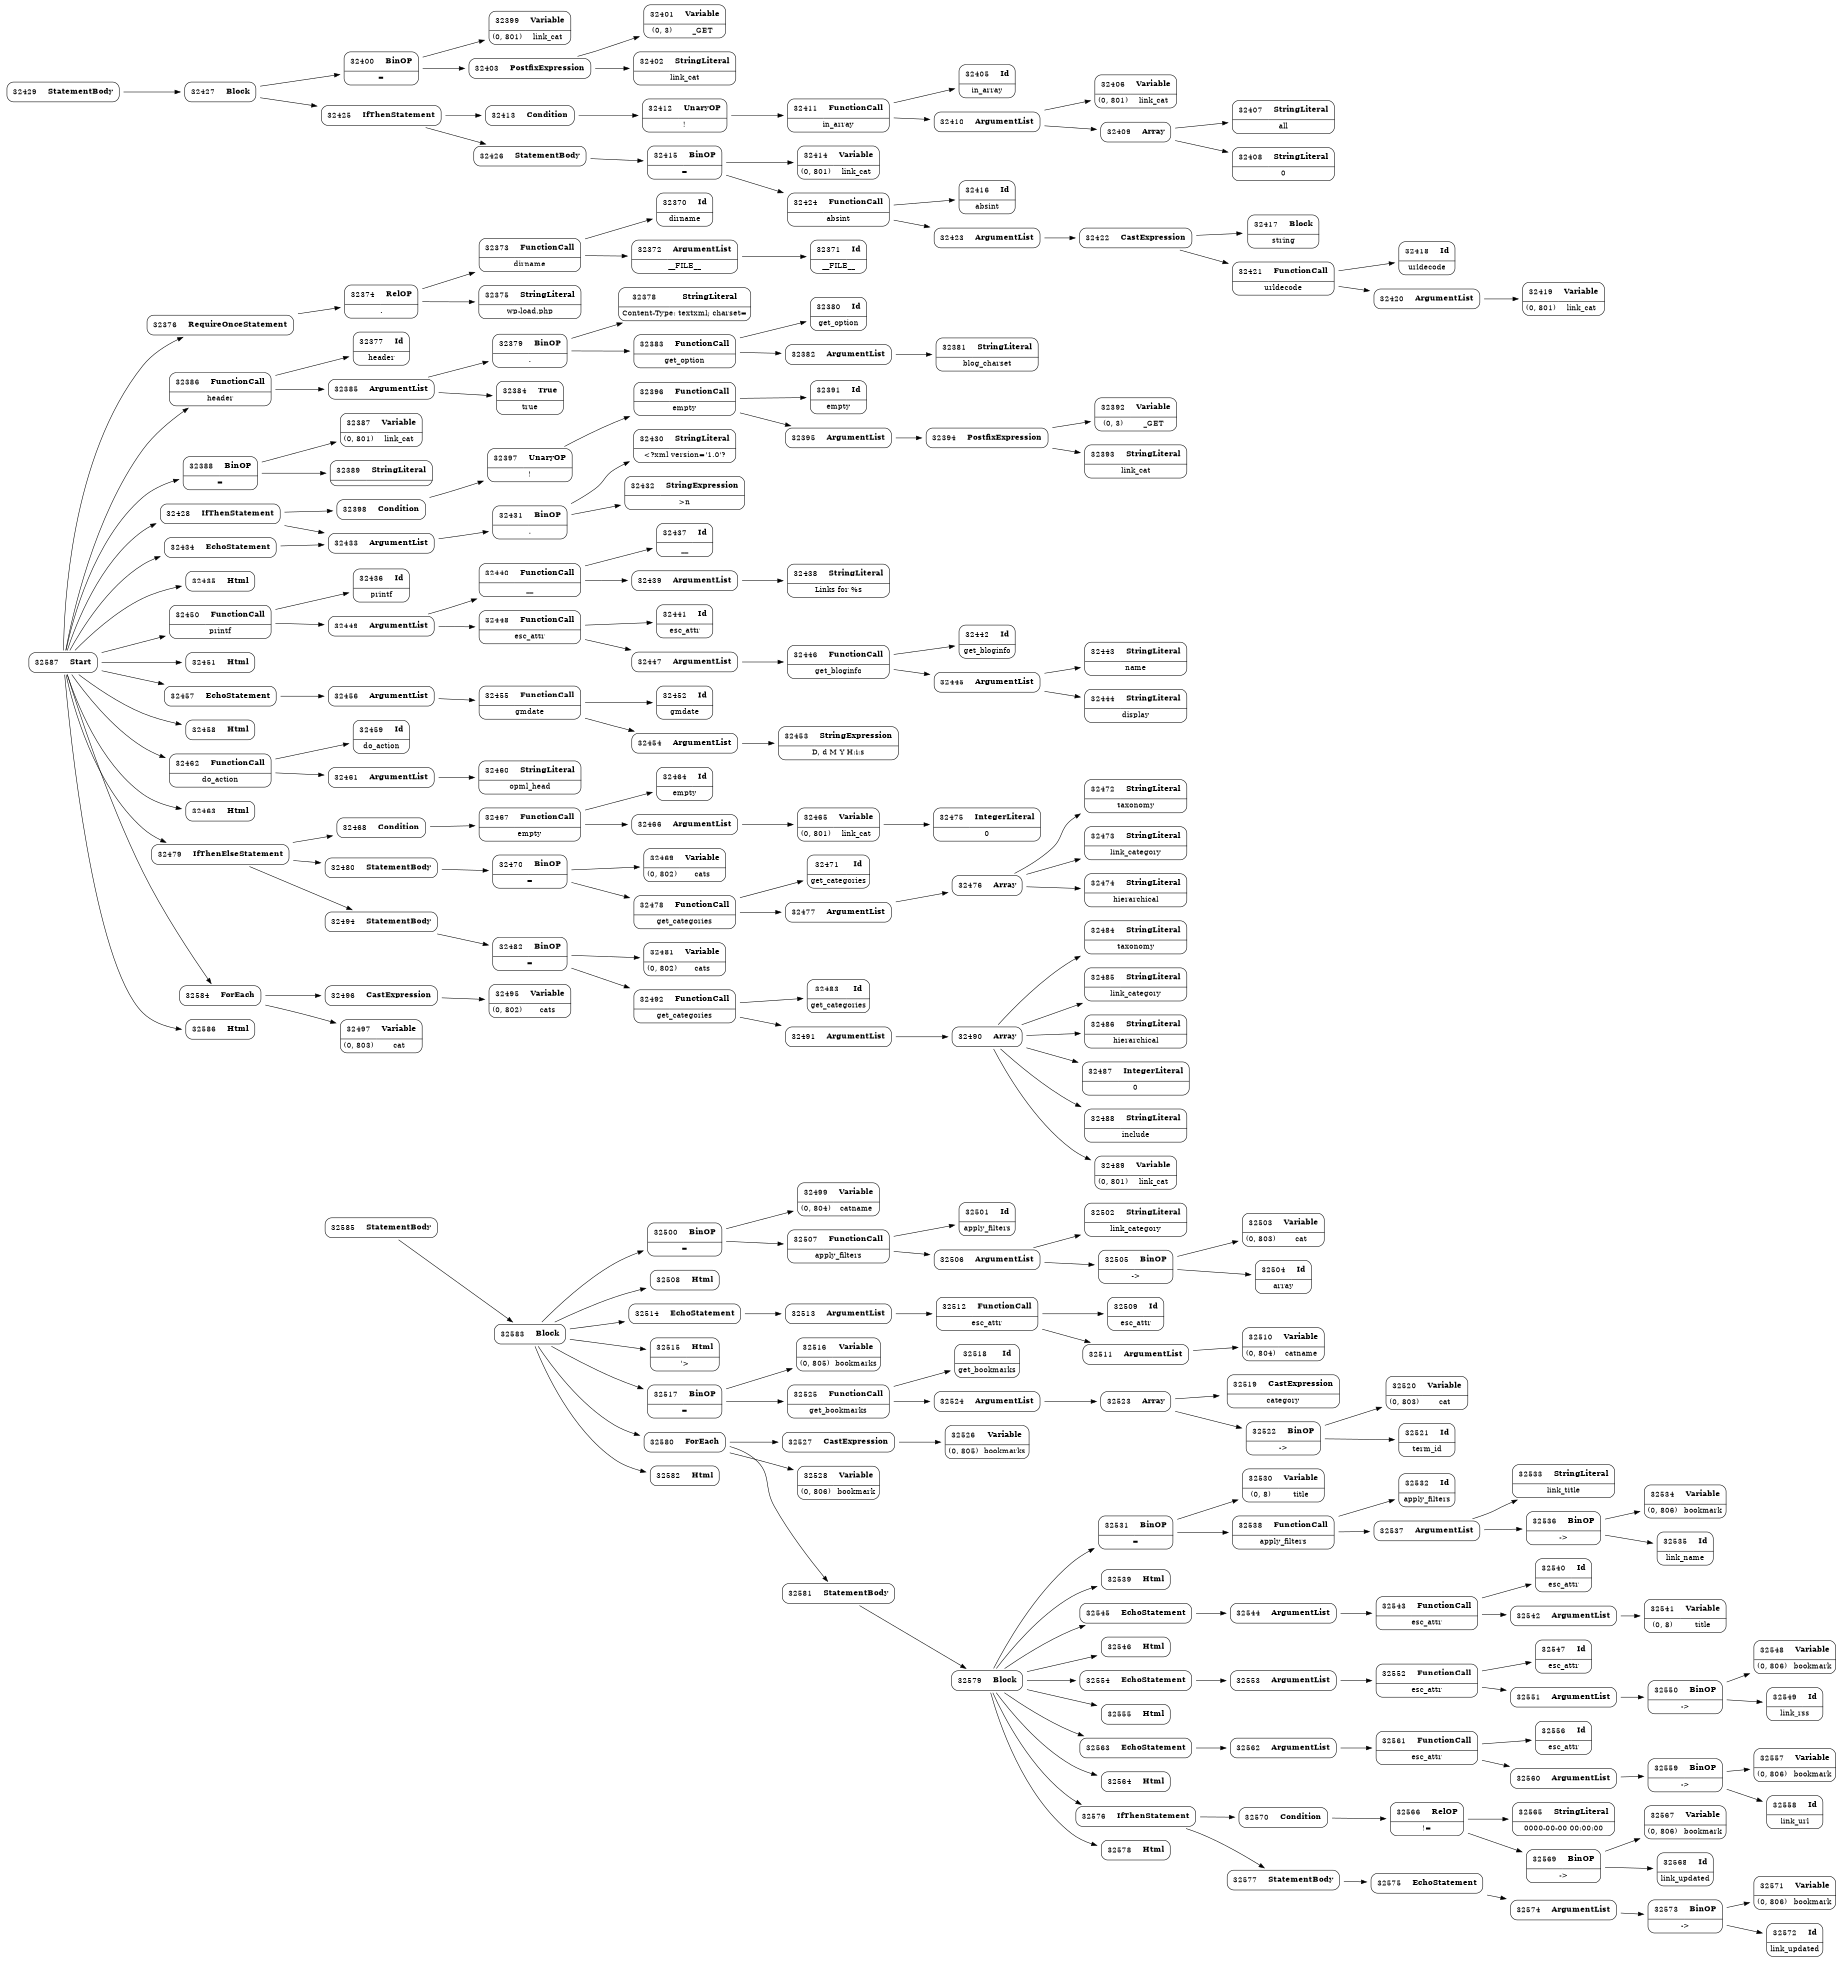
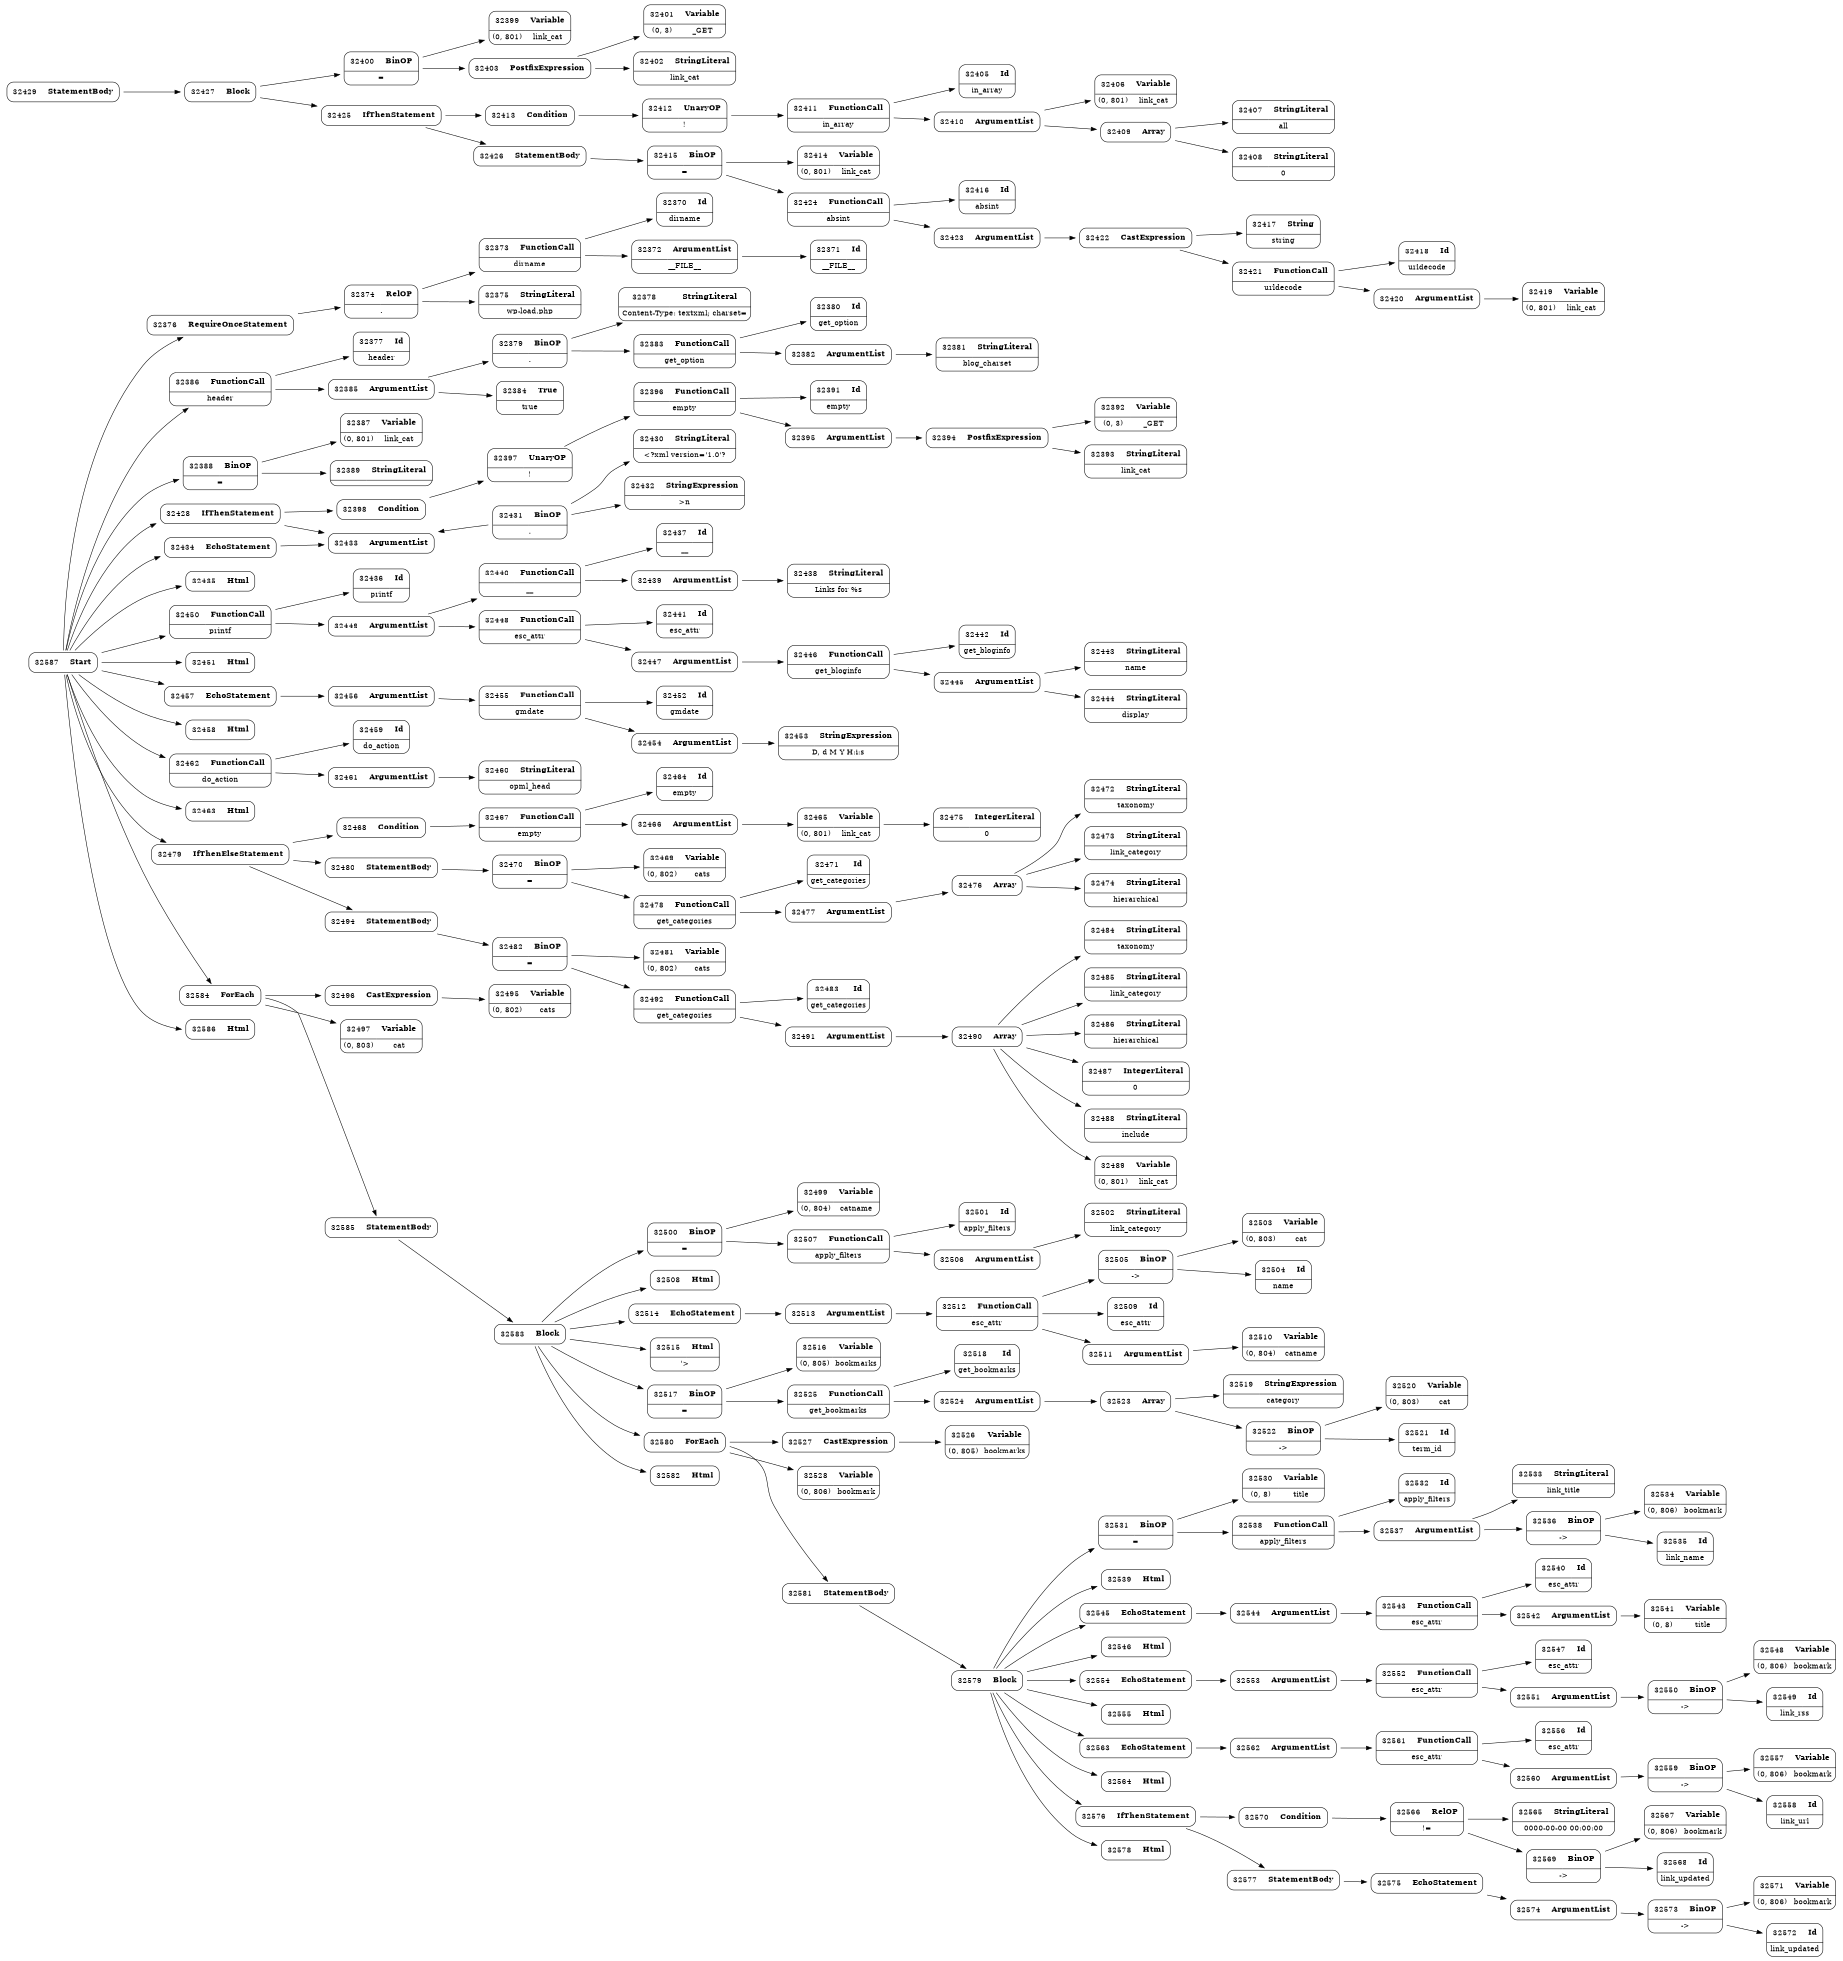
node "32417": text "Block" -> "String"
edge "32433" -> "32431": reversed
edge "32584" -> "32585": added
edge "32506" -> "32505": now "32512" -> "32505"
node "32504": text "array" -> "name"
node "32519": text "CastExpression" -> "StringExpression"
